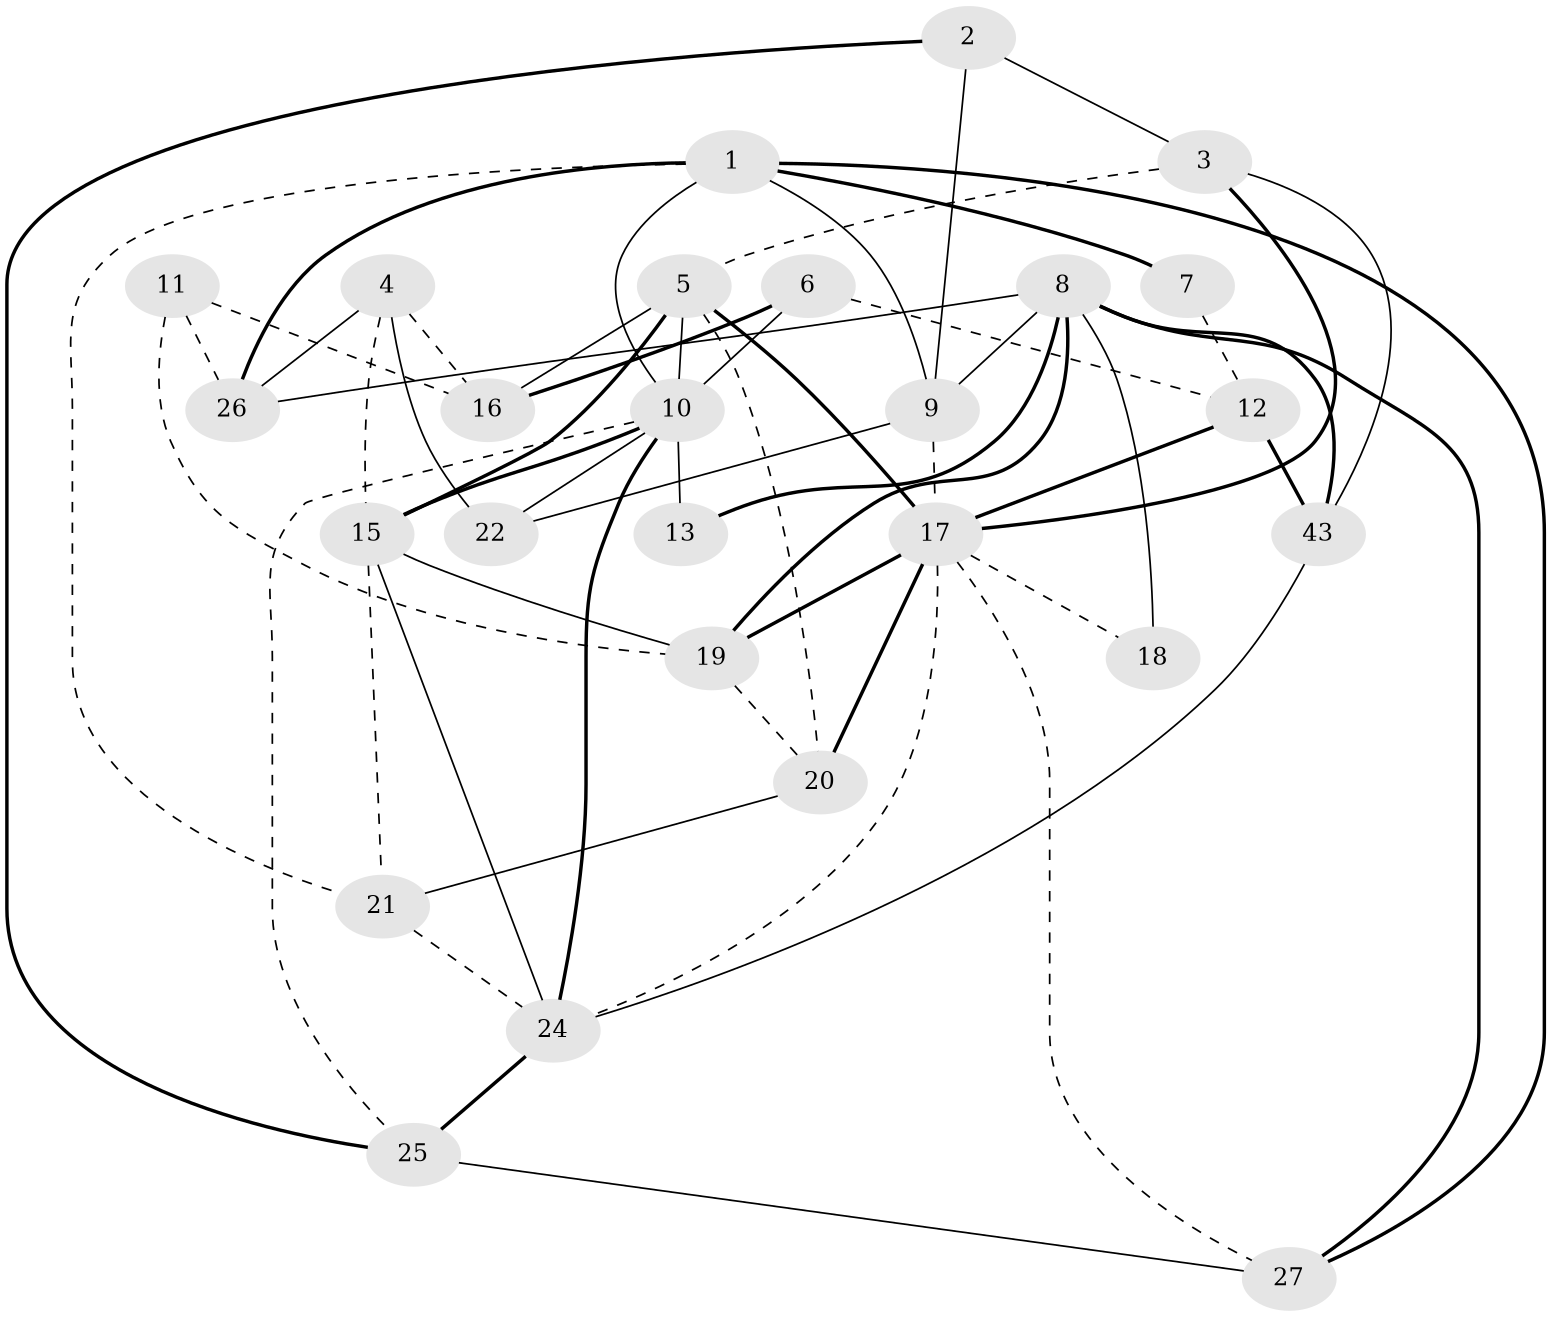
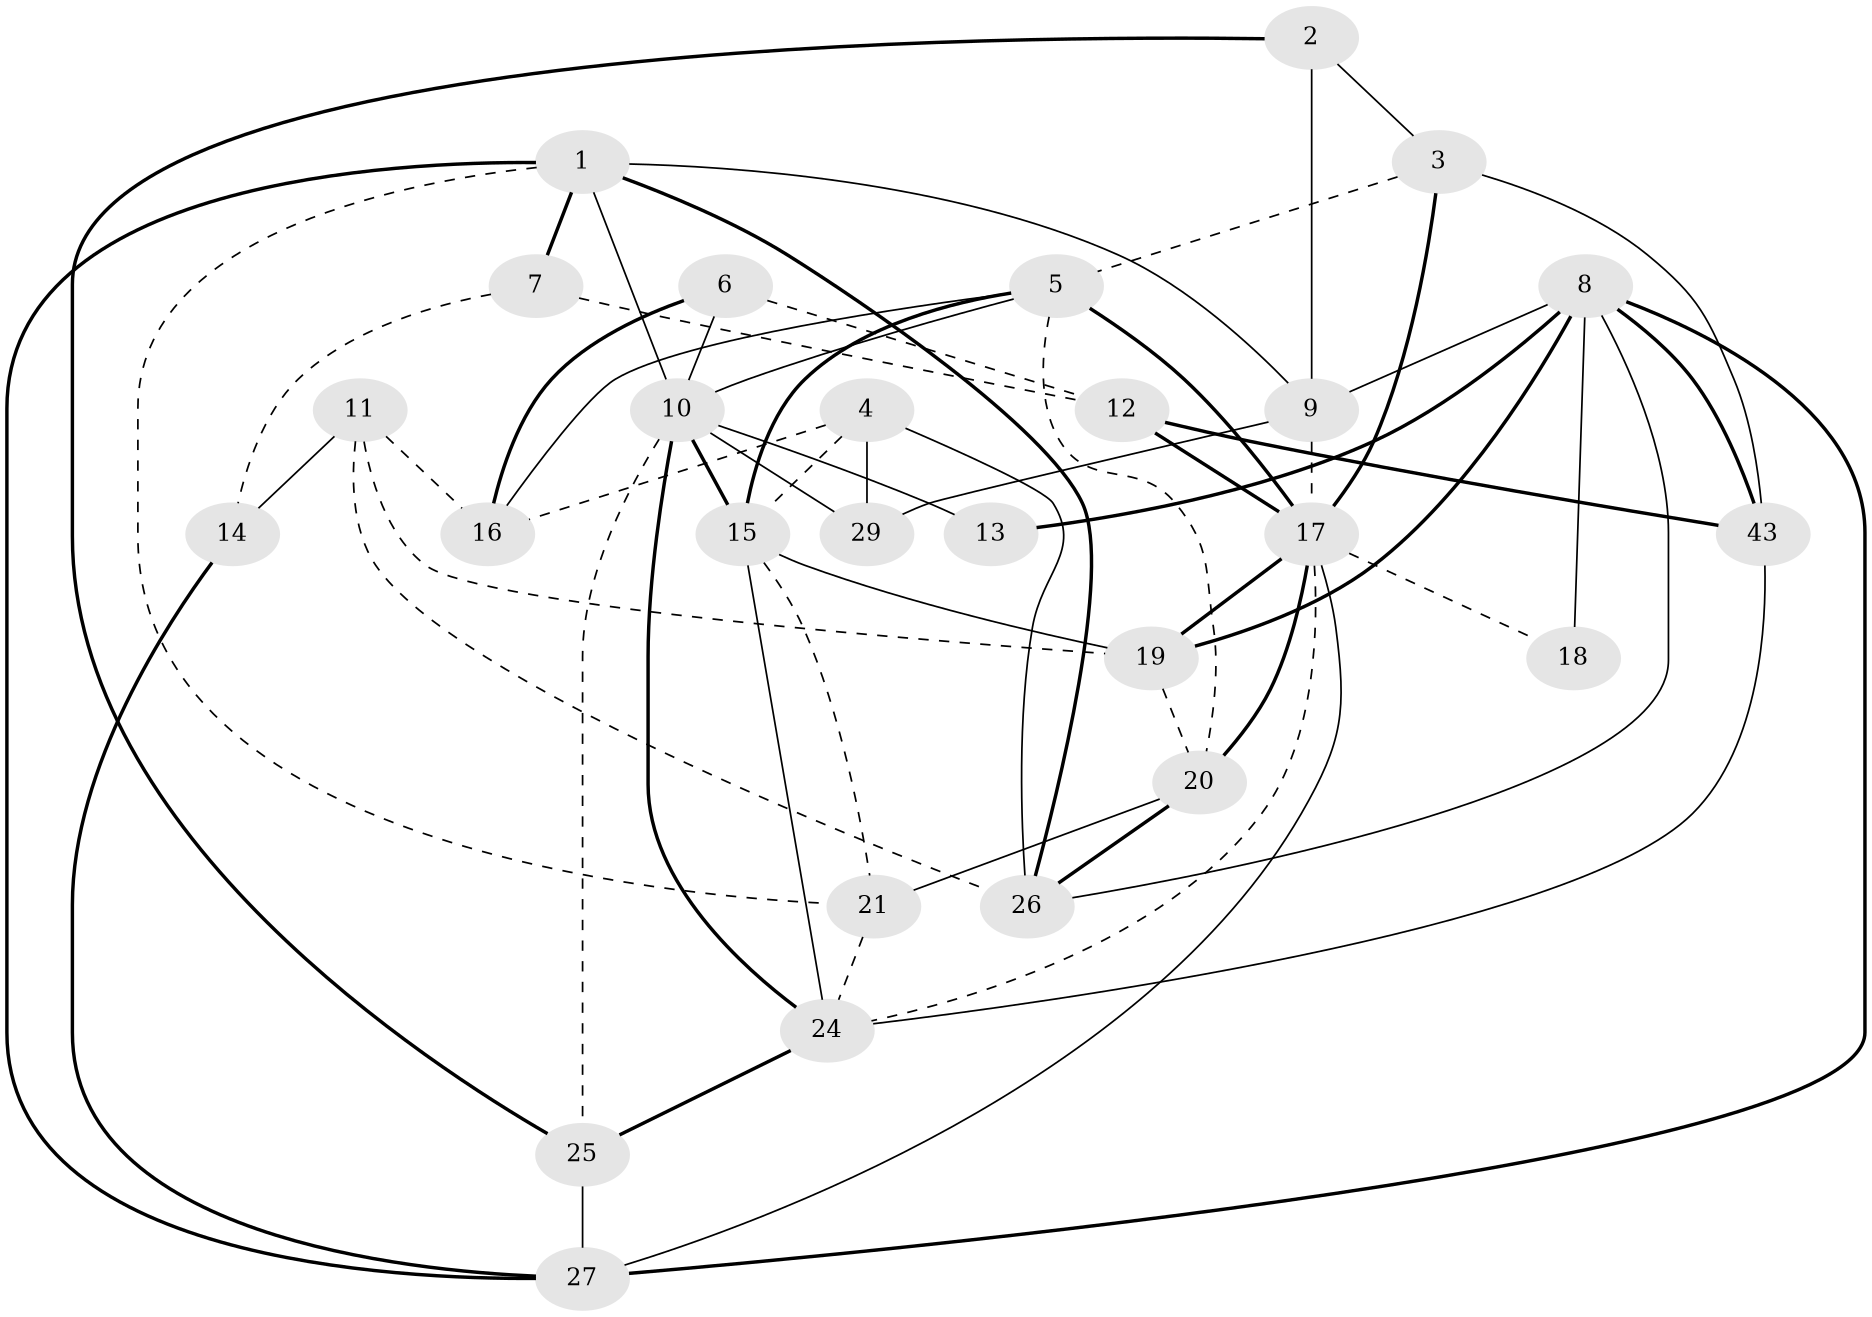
node "14": added
node "22": label "22" -> "29"
edge "20" -- "26": added
edge "17" -- "27": style dashed -> solid
